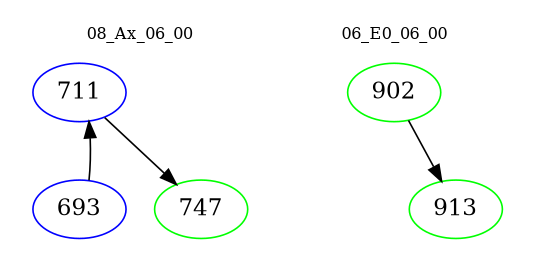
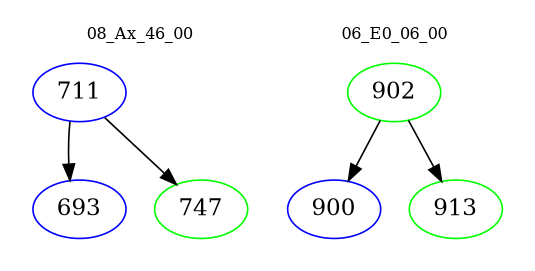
cluster "08_Ax_06_00": label "08_Ax_06_00" -> "08_Ax_46_00"
edge "693" -> "711": reversed
node "900": added
